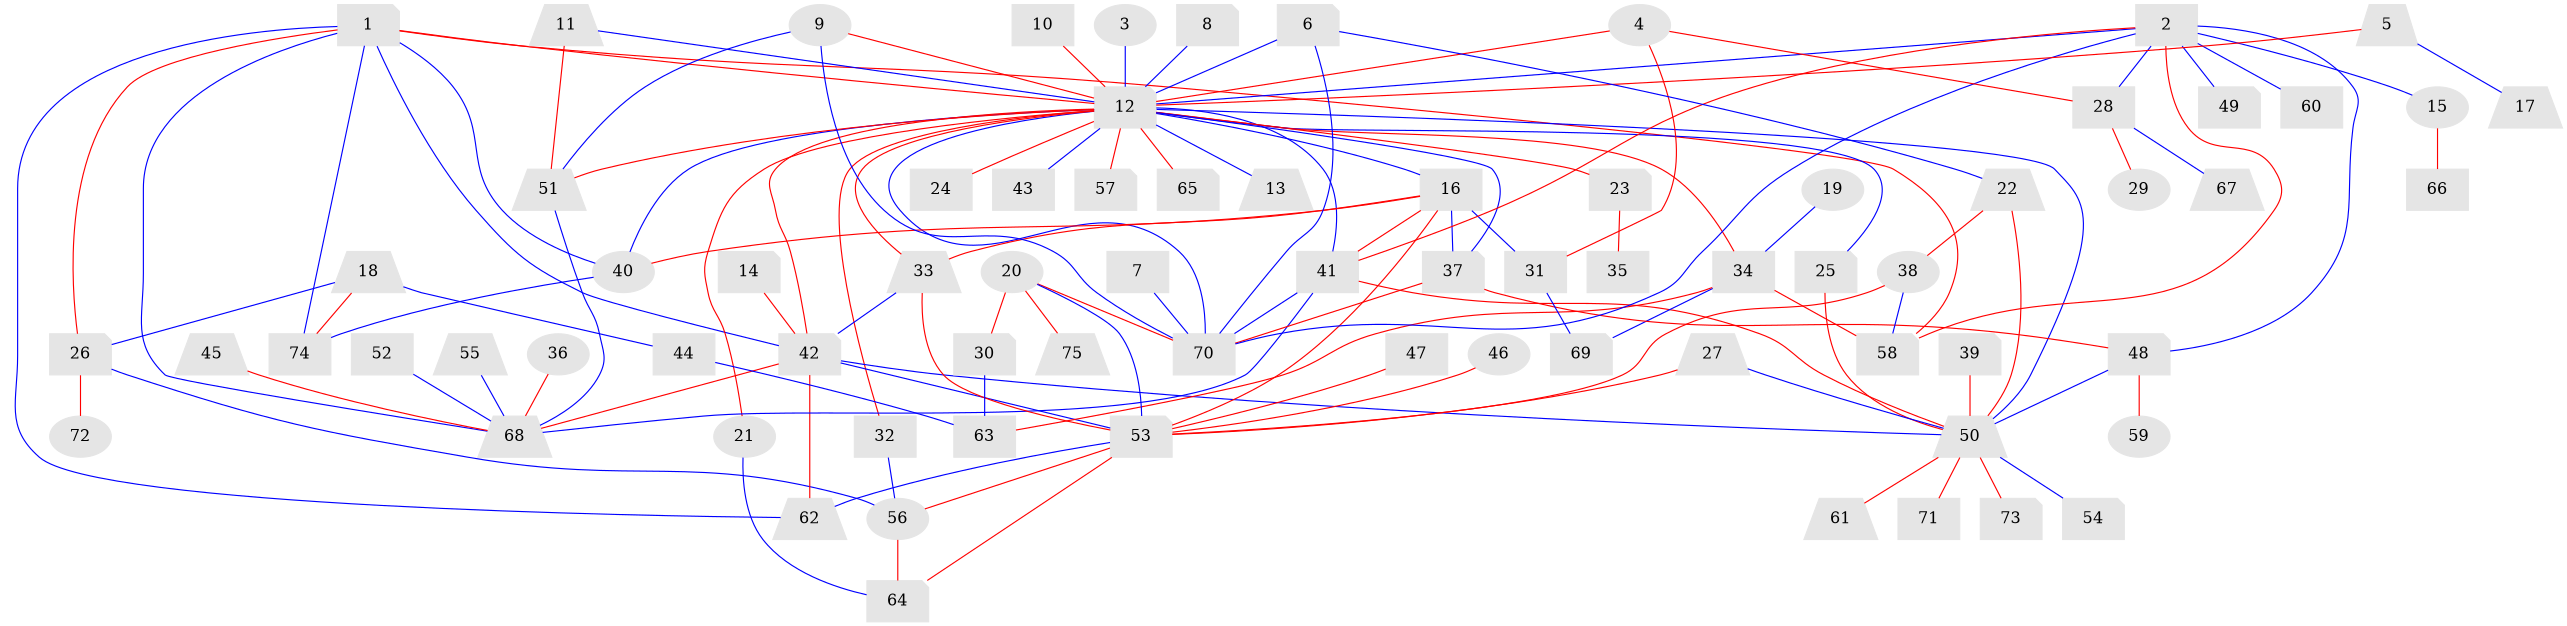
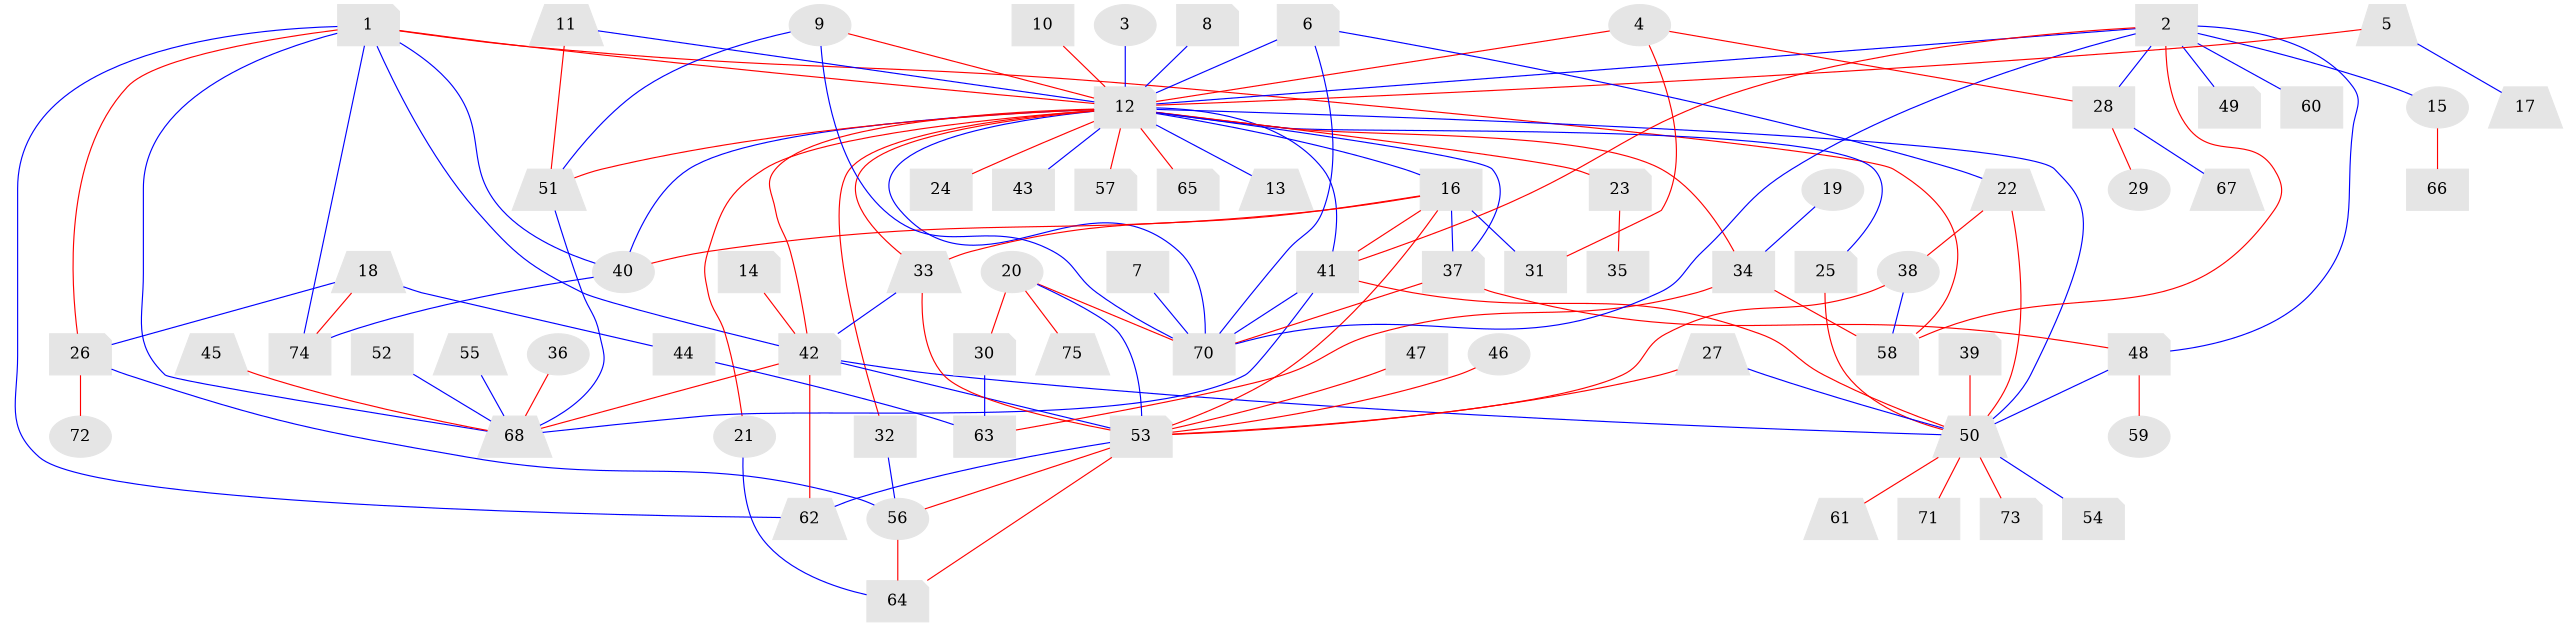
node "69": removed
